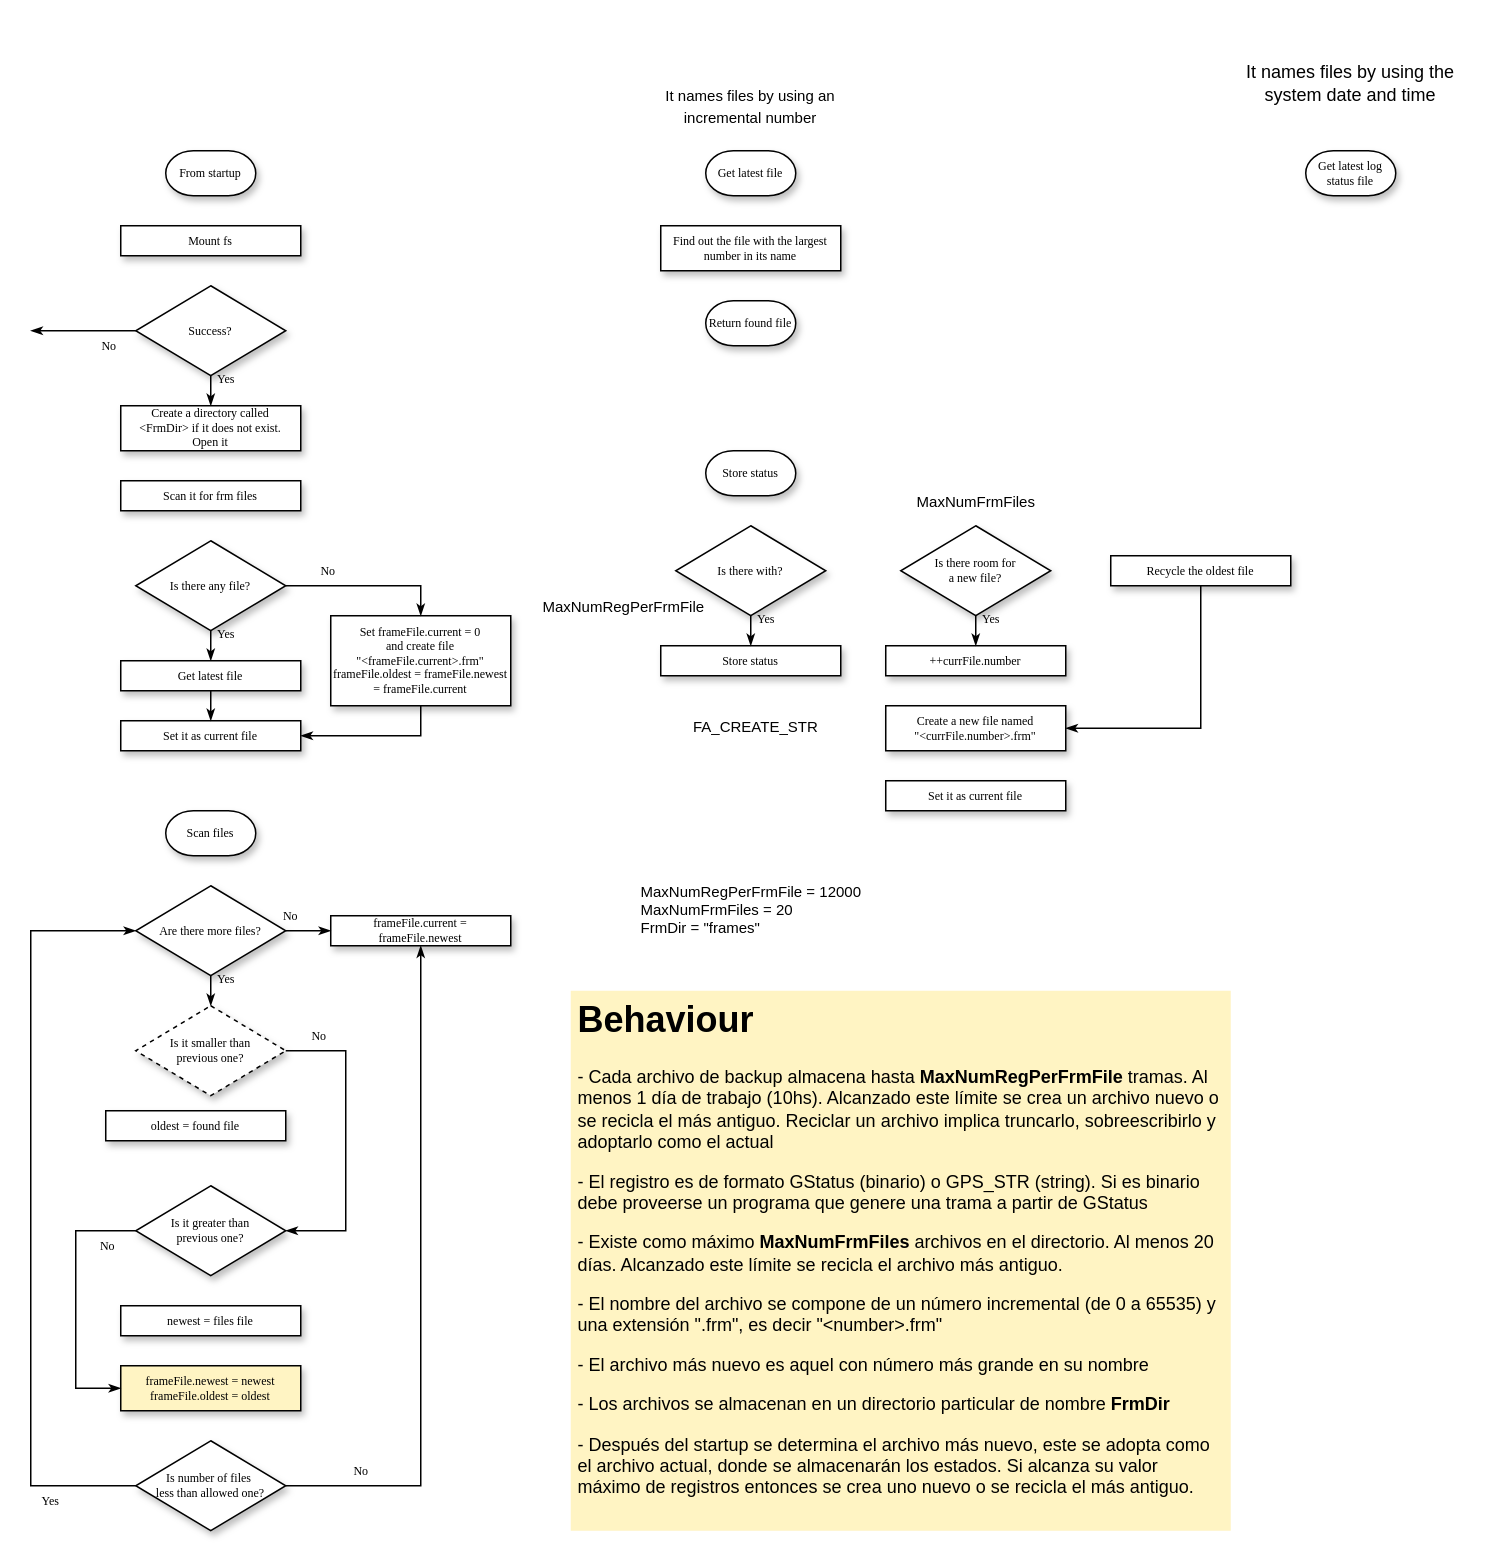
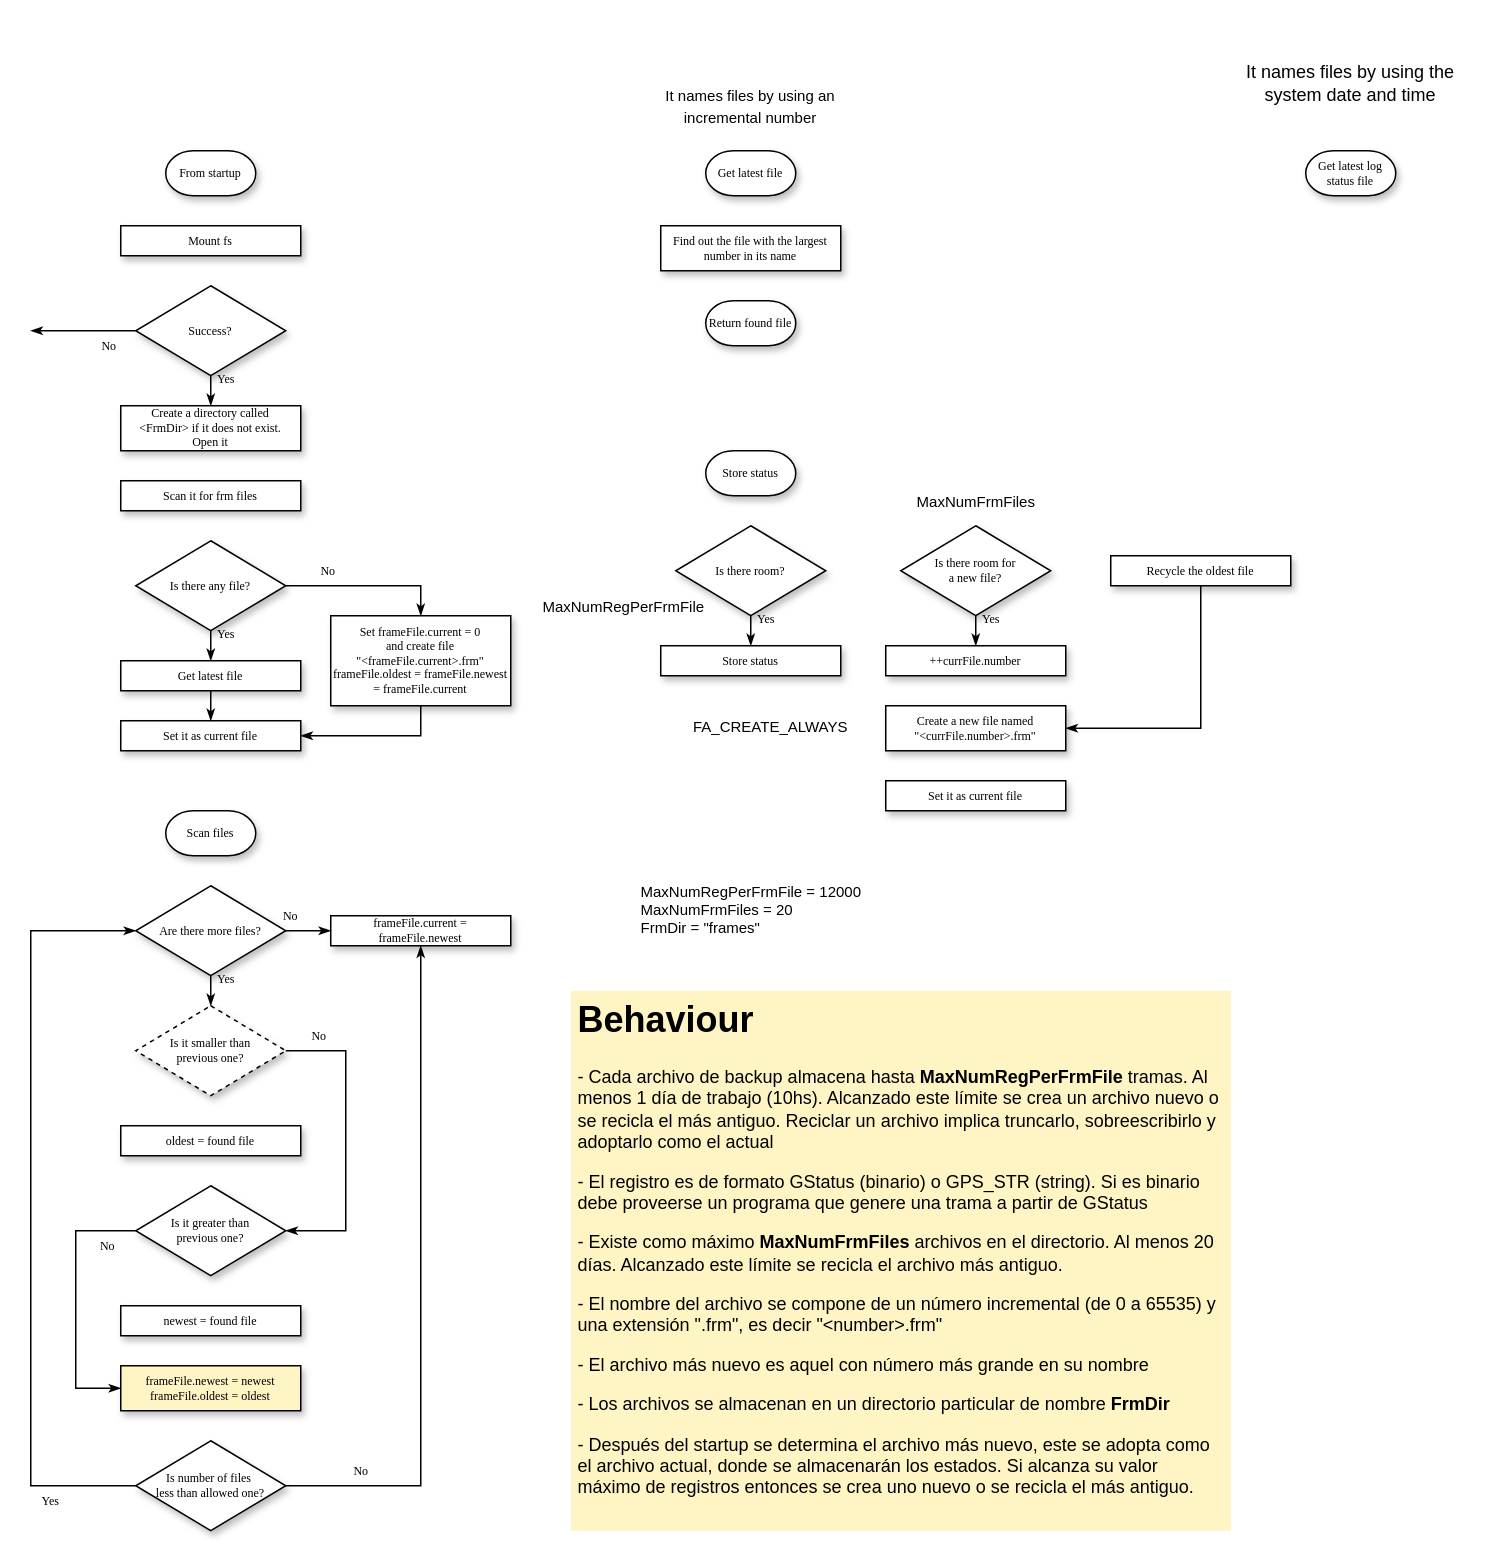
node "Is there with?": label "Is there with?" -> "Is there room?"
node "FA_CREATE_STR": label "FA_CREATE_STR" -> "FA_CREATE_ALWAYS"
node "oldest = found file": moved (196, 1126) -> (211, 1141)
node "newest = files file": label "newest = files file" -> "newest = found file"
